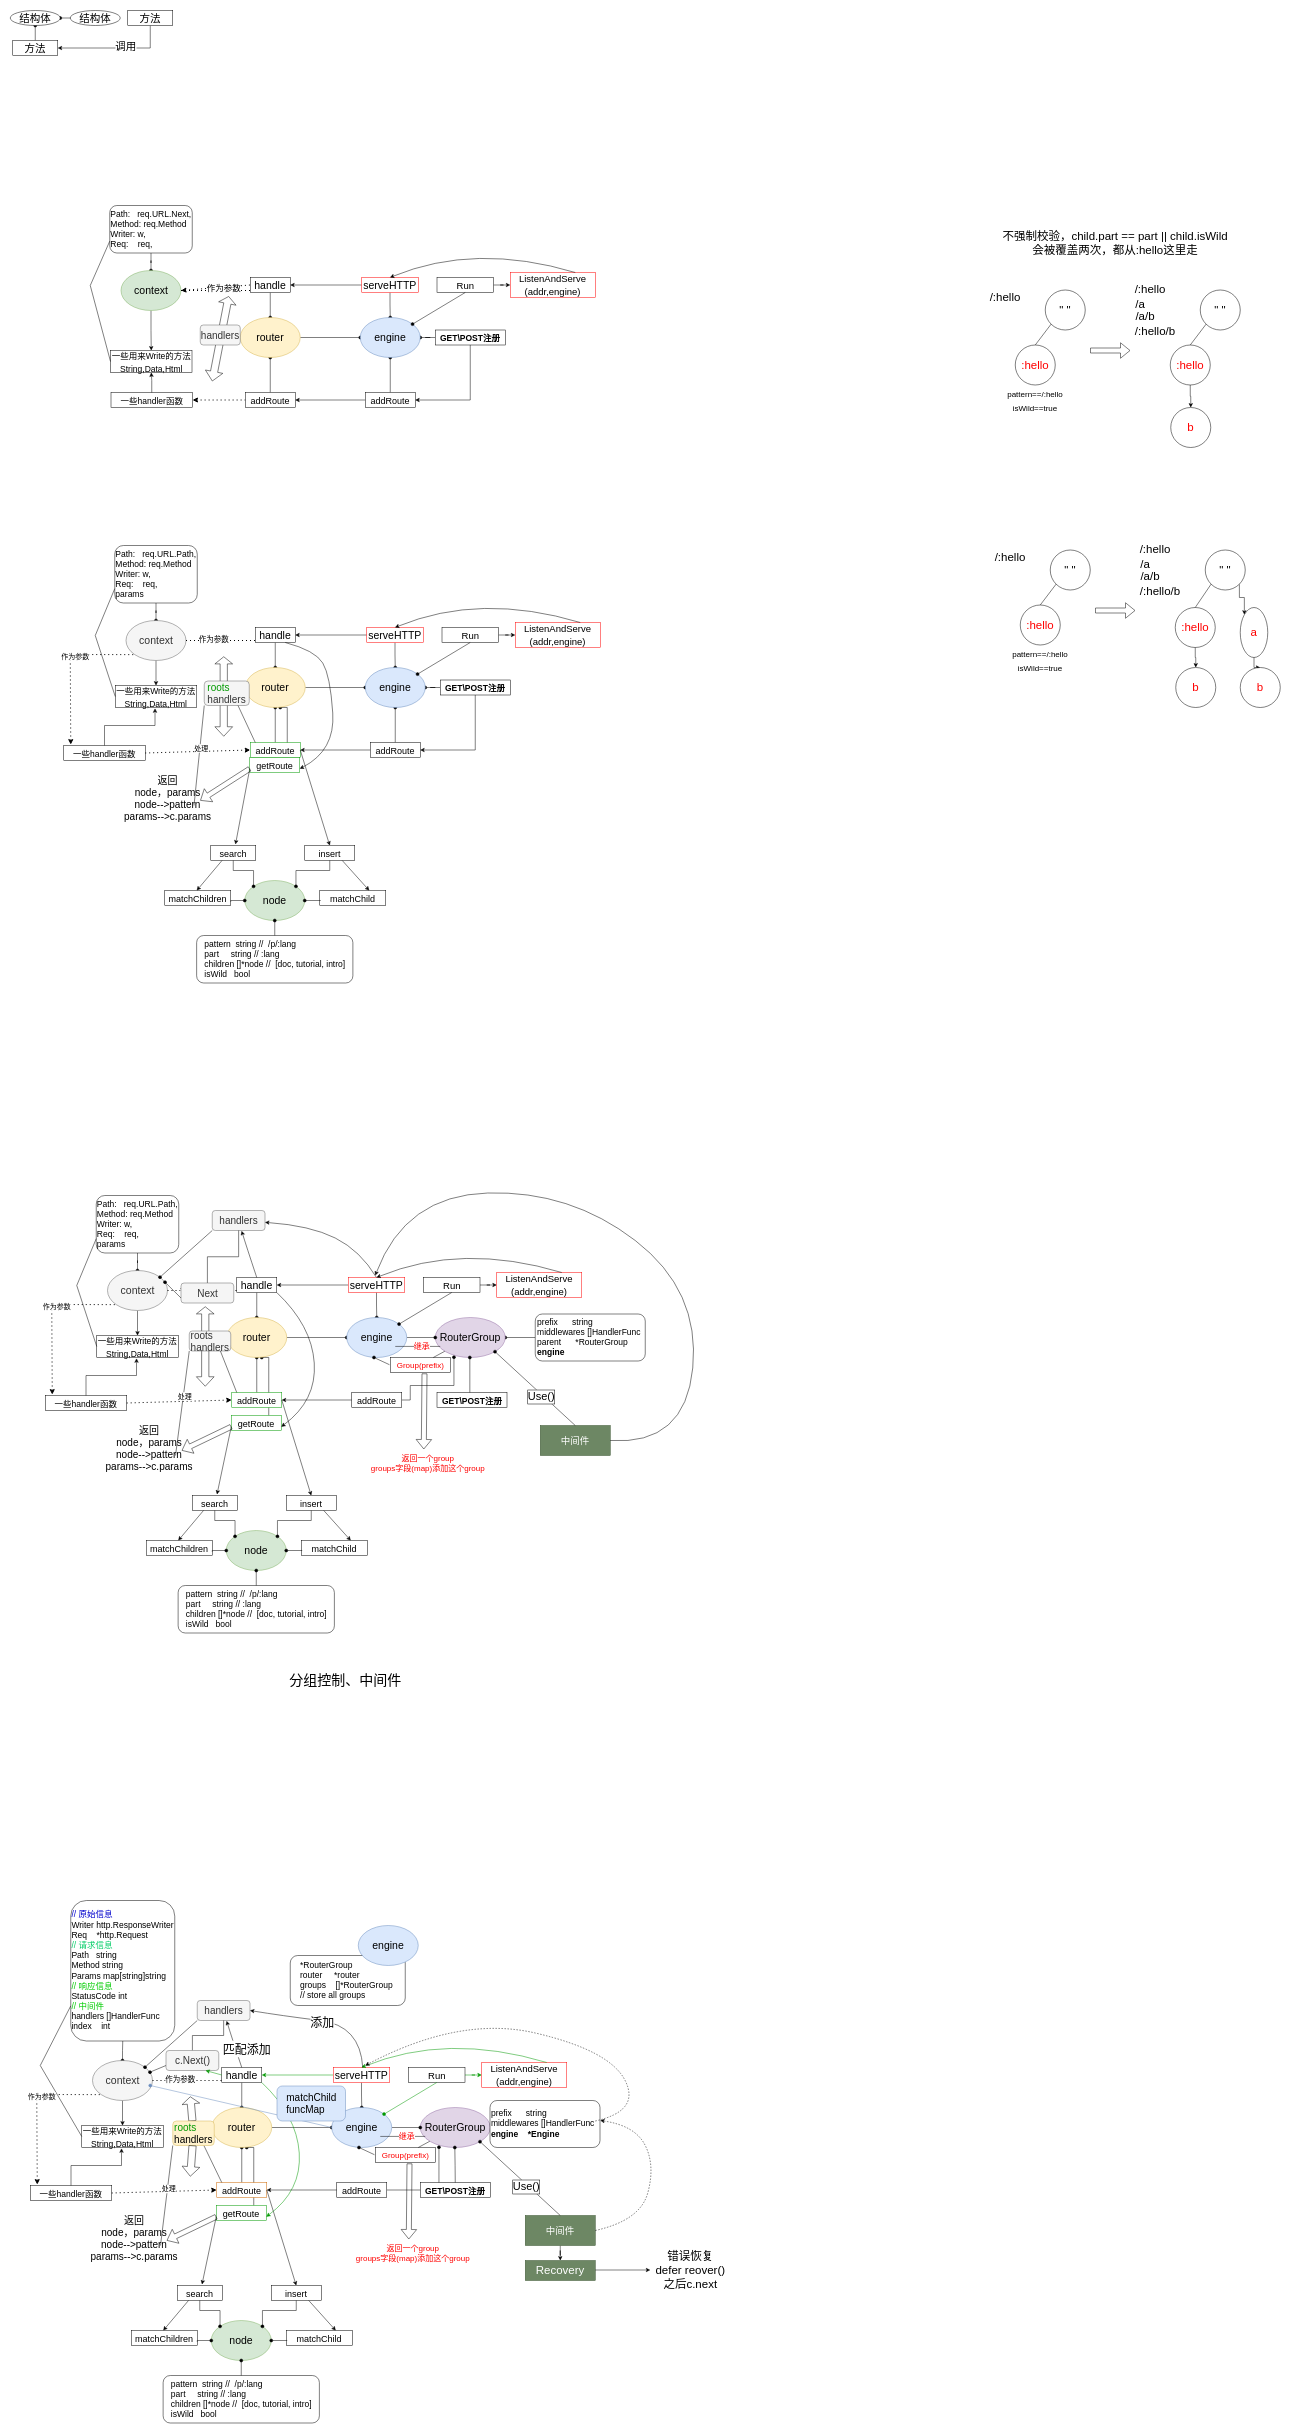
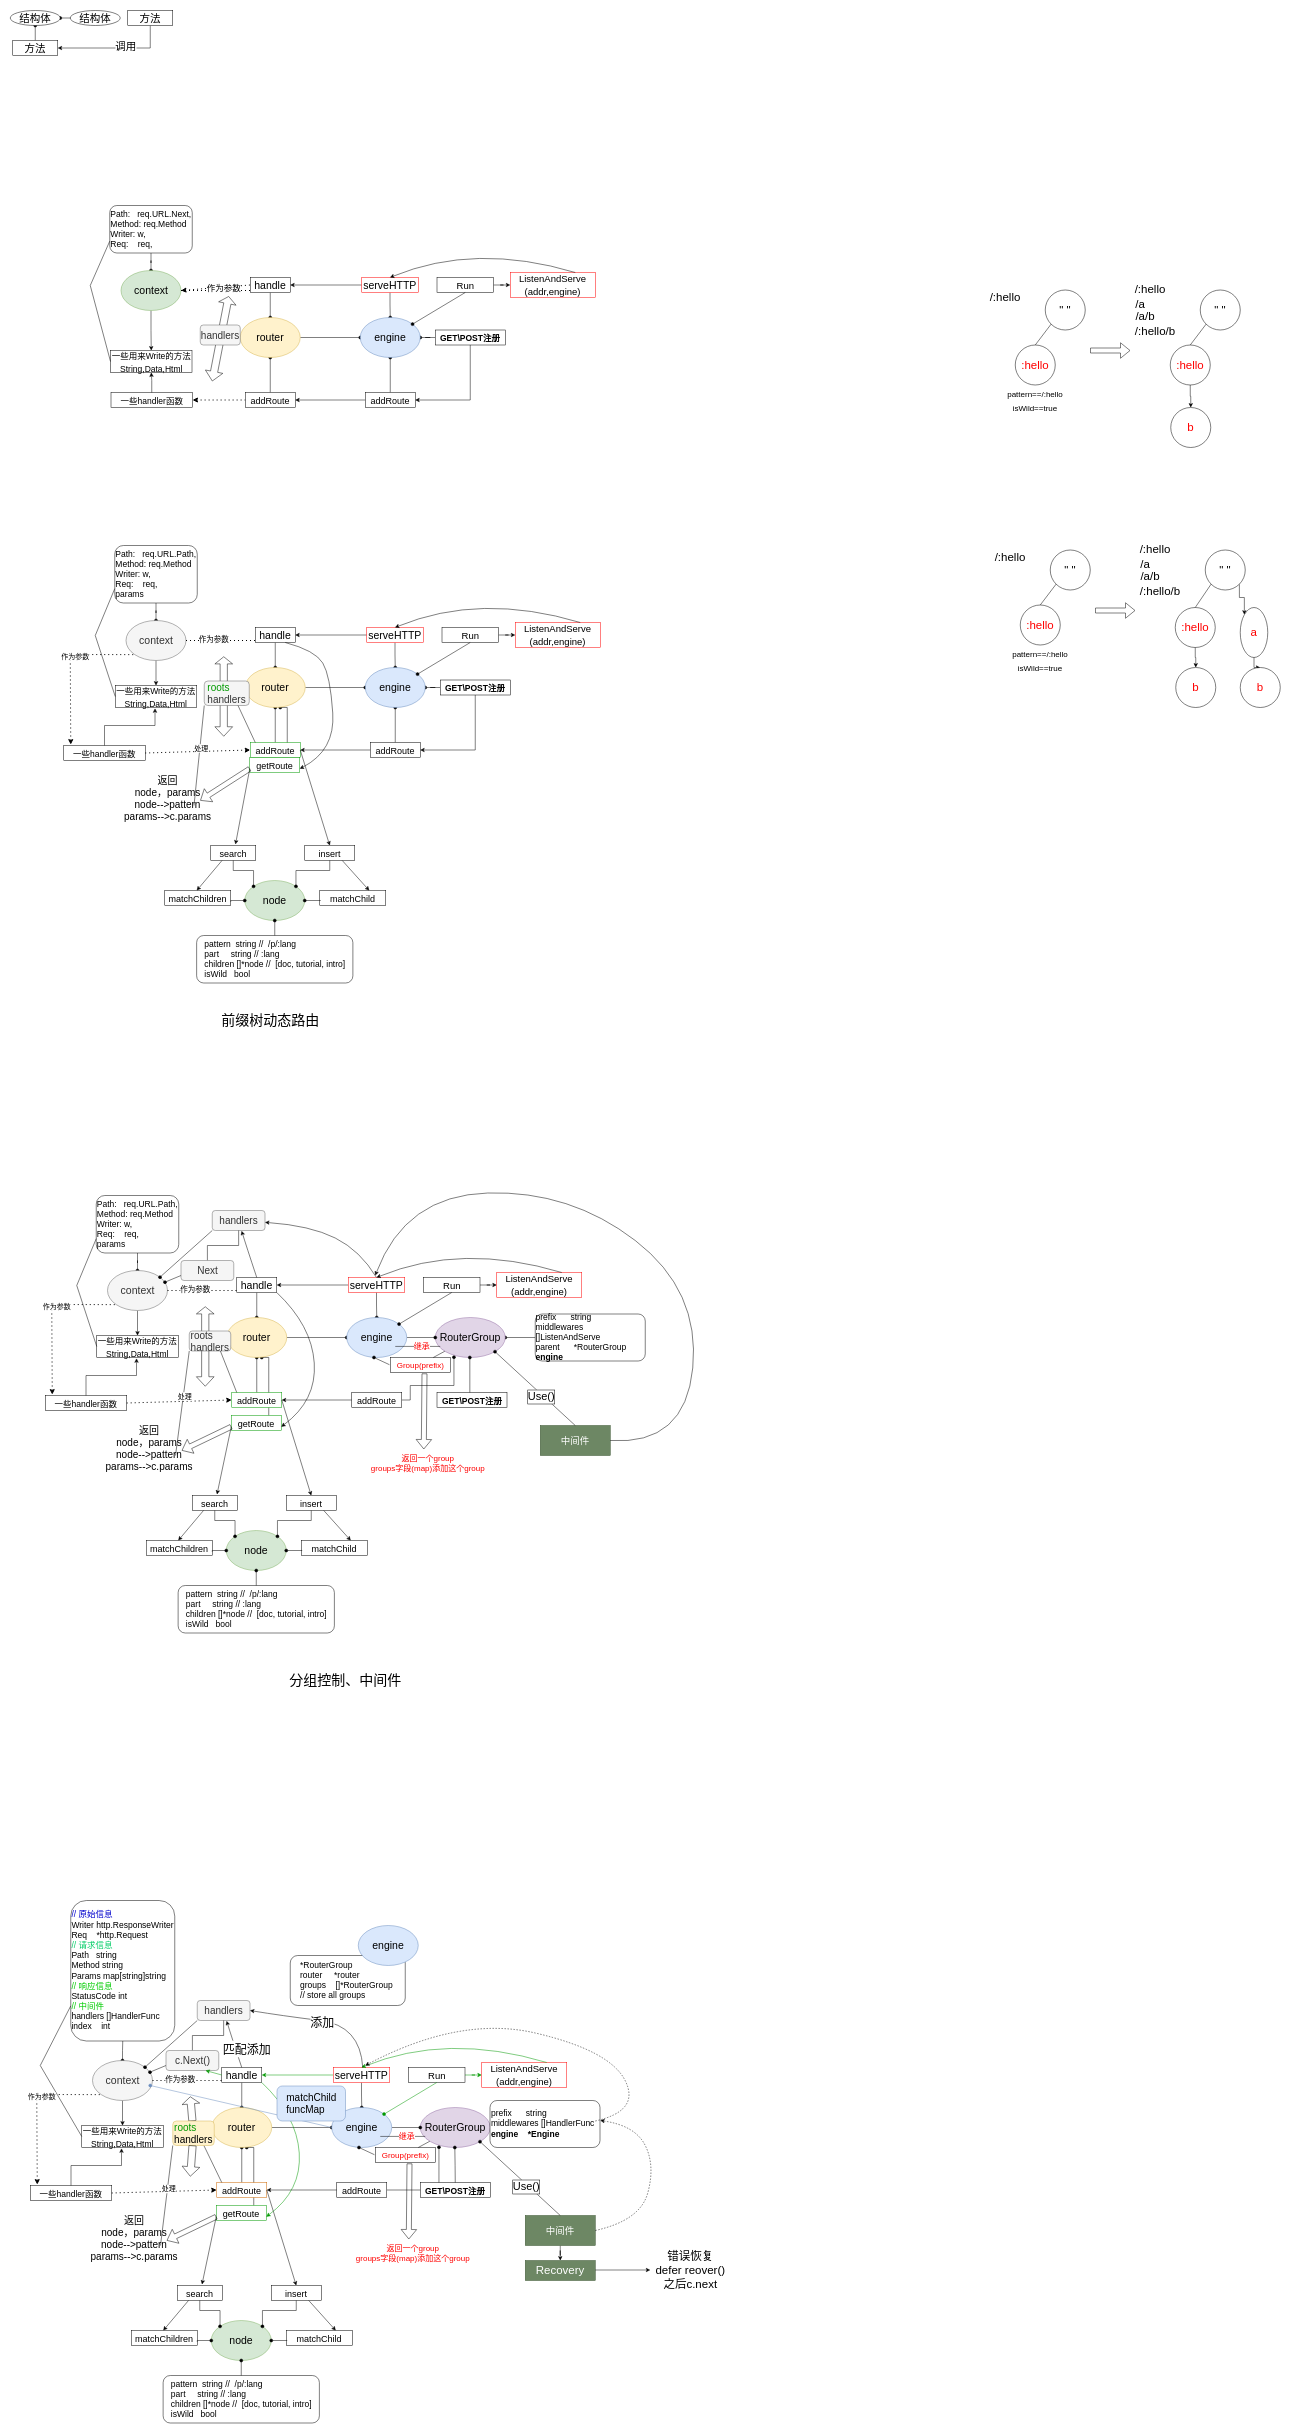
node "不强制校验，child.part == part || child.isWild 会被覆盖两次，都从:hello这里走": removed
node "前缀树动态路由": added
node "Next": moved (207, 1293) -> (207, 1270)
node "prefix string middlewares []HandlerFunc parent *RouterGroup engine": label "prefix string middlewares []HandlerFunc parent *RouterGroup engine" -> "prefix string middlewares []ListenAndServe parent *RouterGroup engine"
